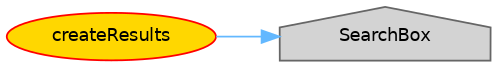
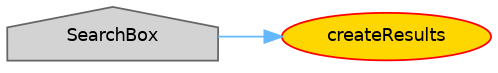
edge "createResults" -> "SearchBox": reversed
